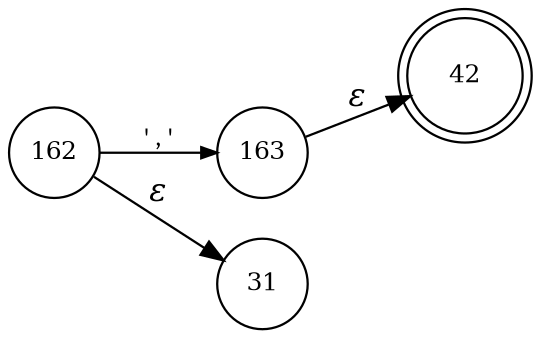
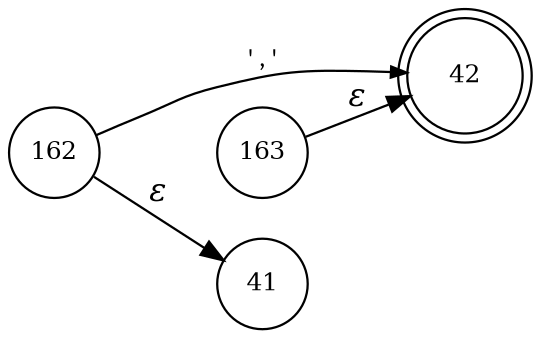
edge "162" -> "163": now "162" -> "42"
node "31": label "31" -> "41"
